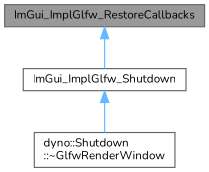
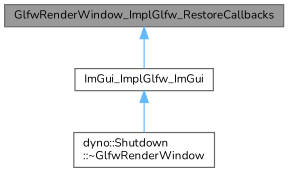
node "ImGui_ImplGlfw_RestoreCallbacks": label "ImGui_ImplGlfw_RestoreCallbacks" -> "GlfwRenderWindow_ImplGlfw_RestoreCallbacks"
node "ImGui_ImplGlfw_Shutdown": label "ImGui_ImplGlfw_Shutdown" -> "ImGui_ImplGlfw_ImGui"
